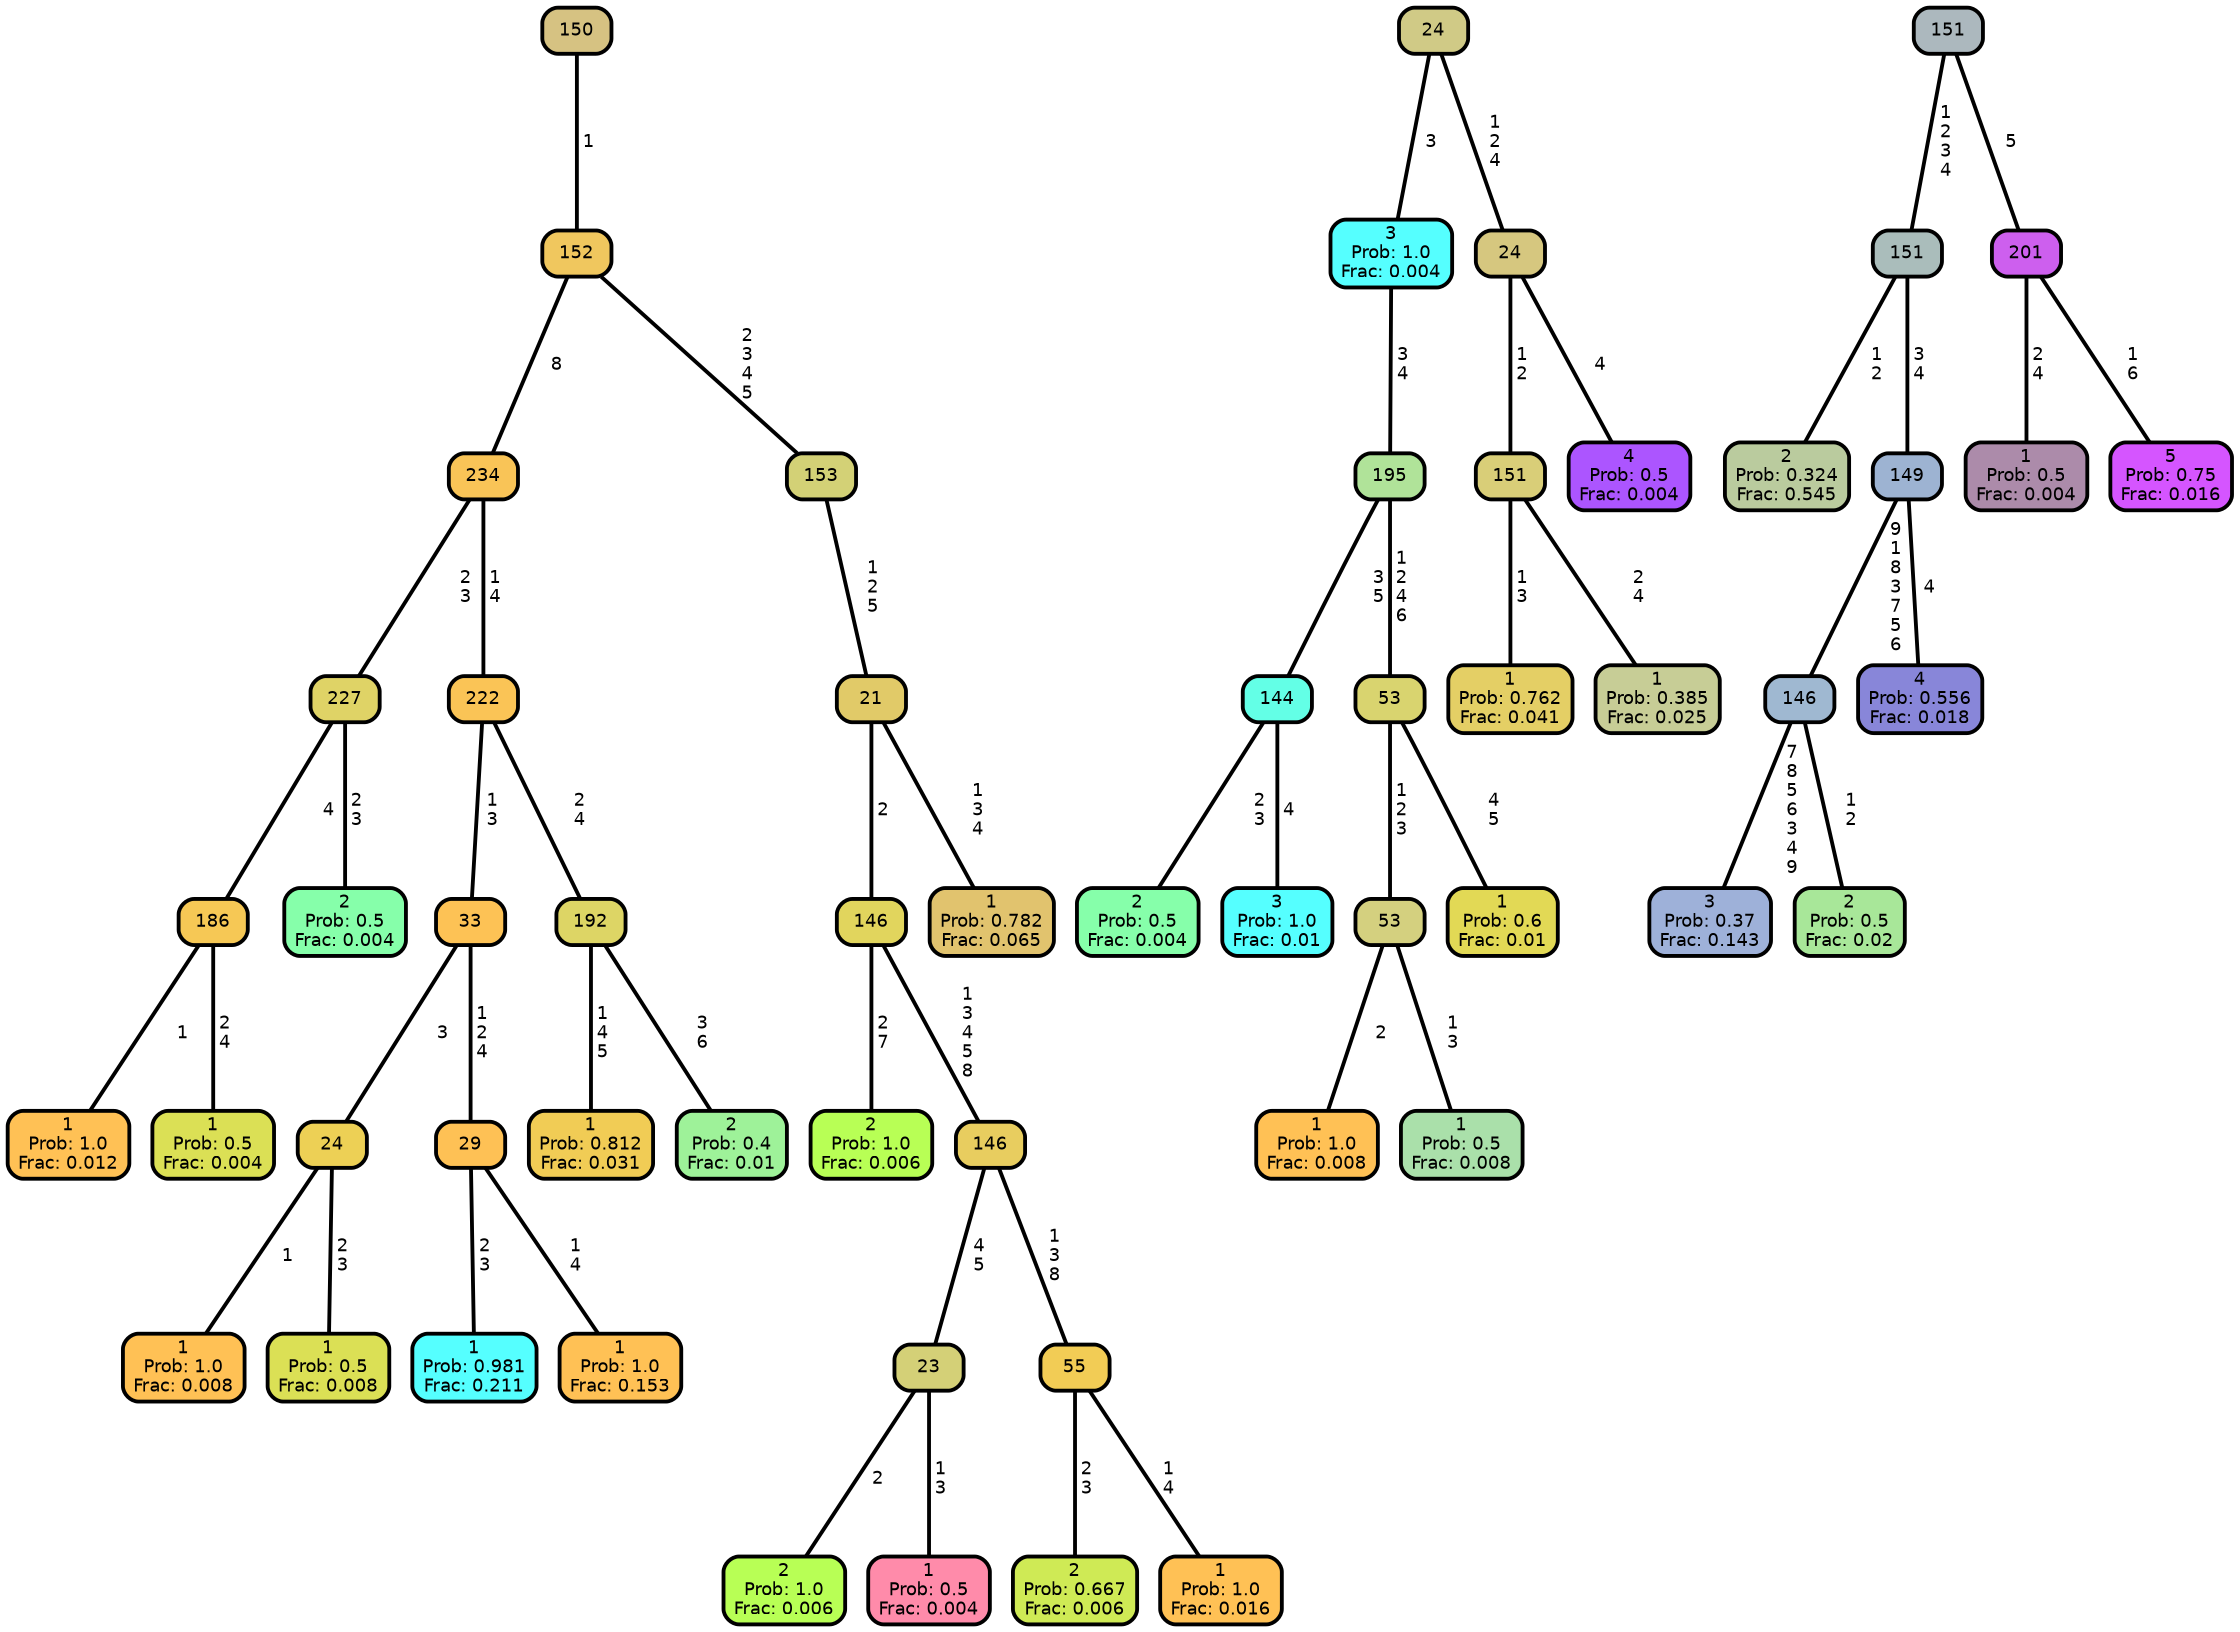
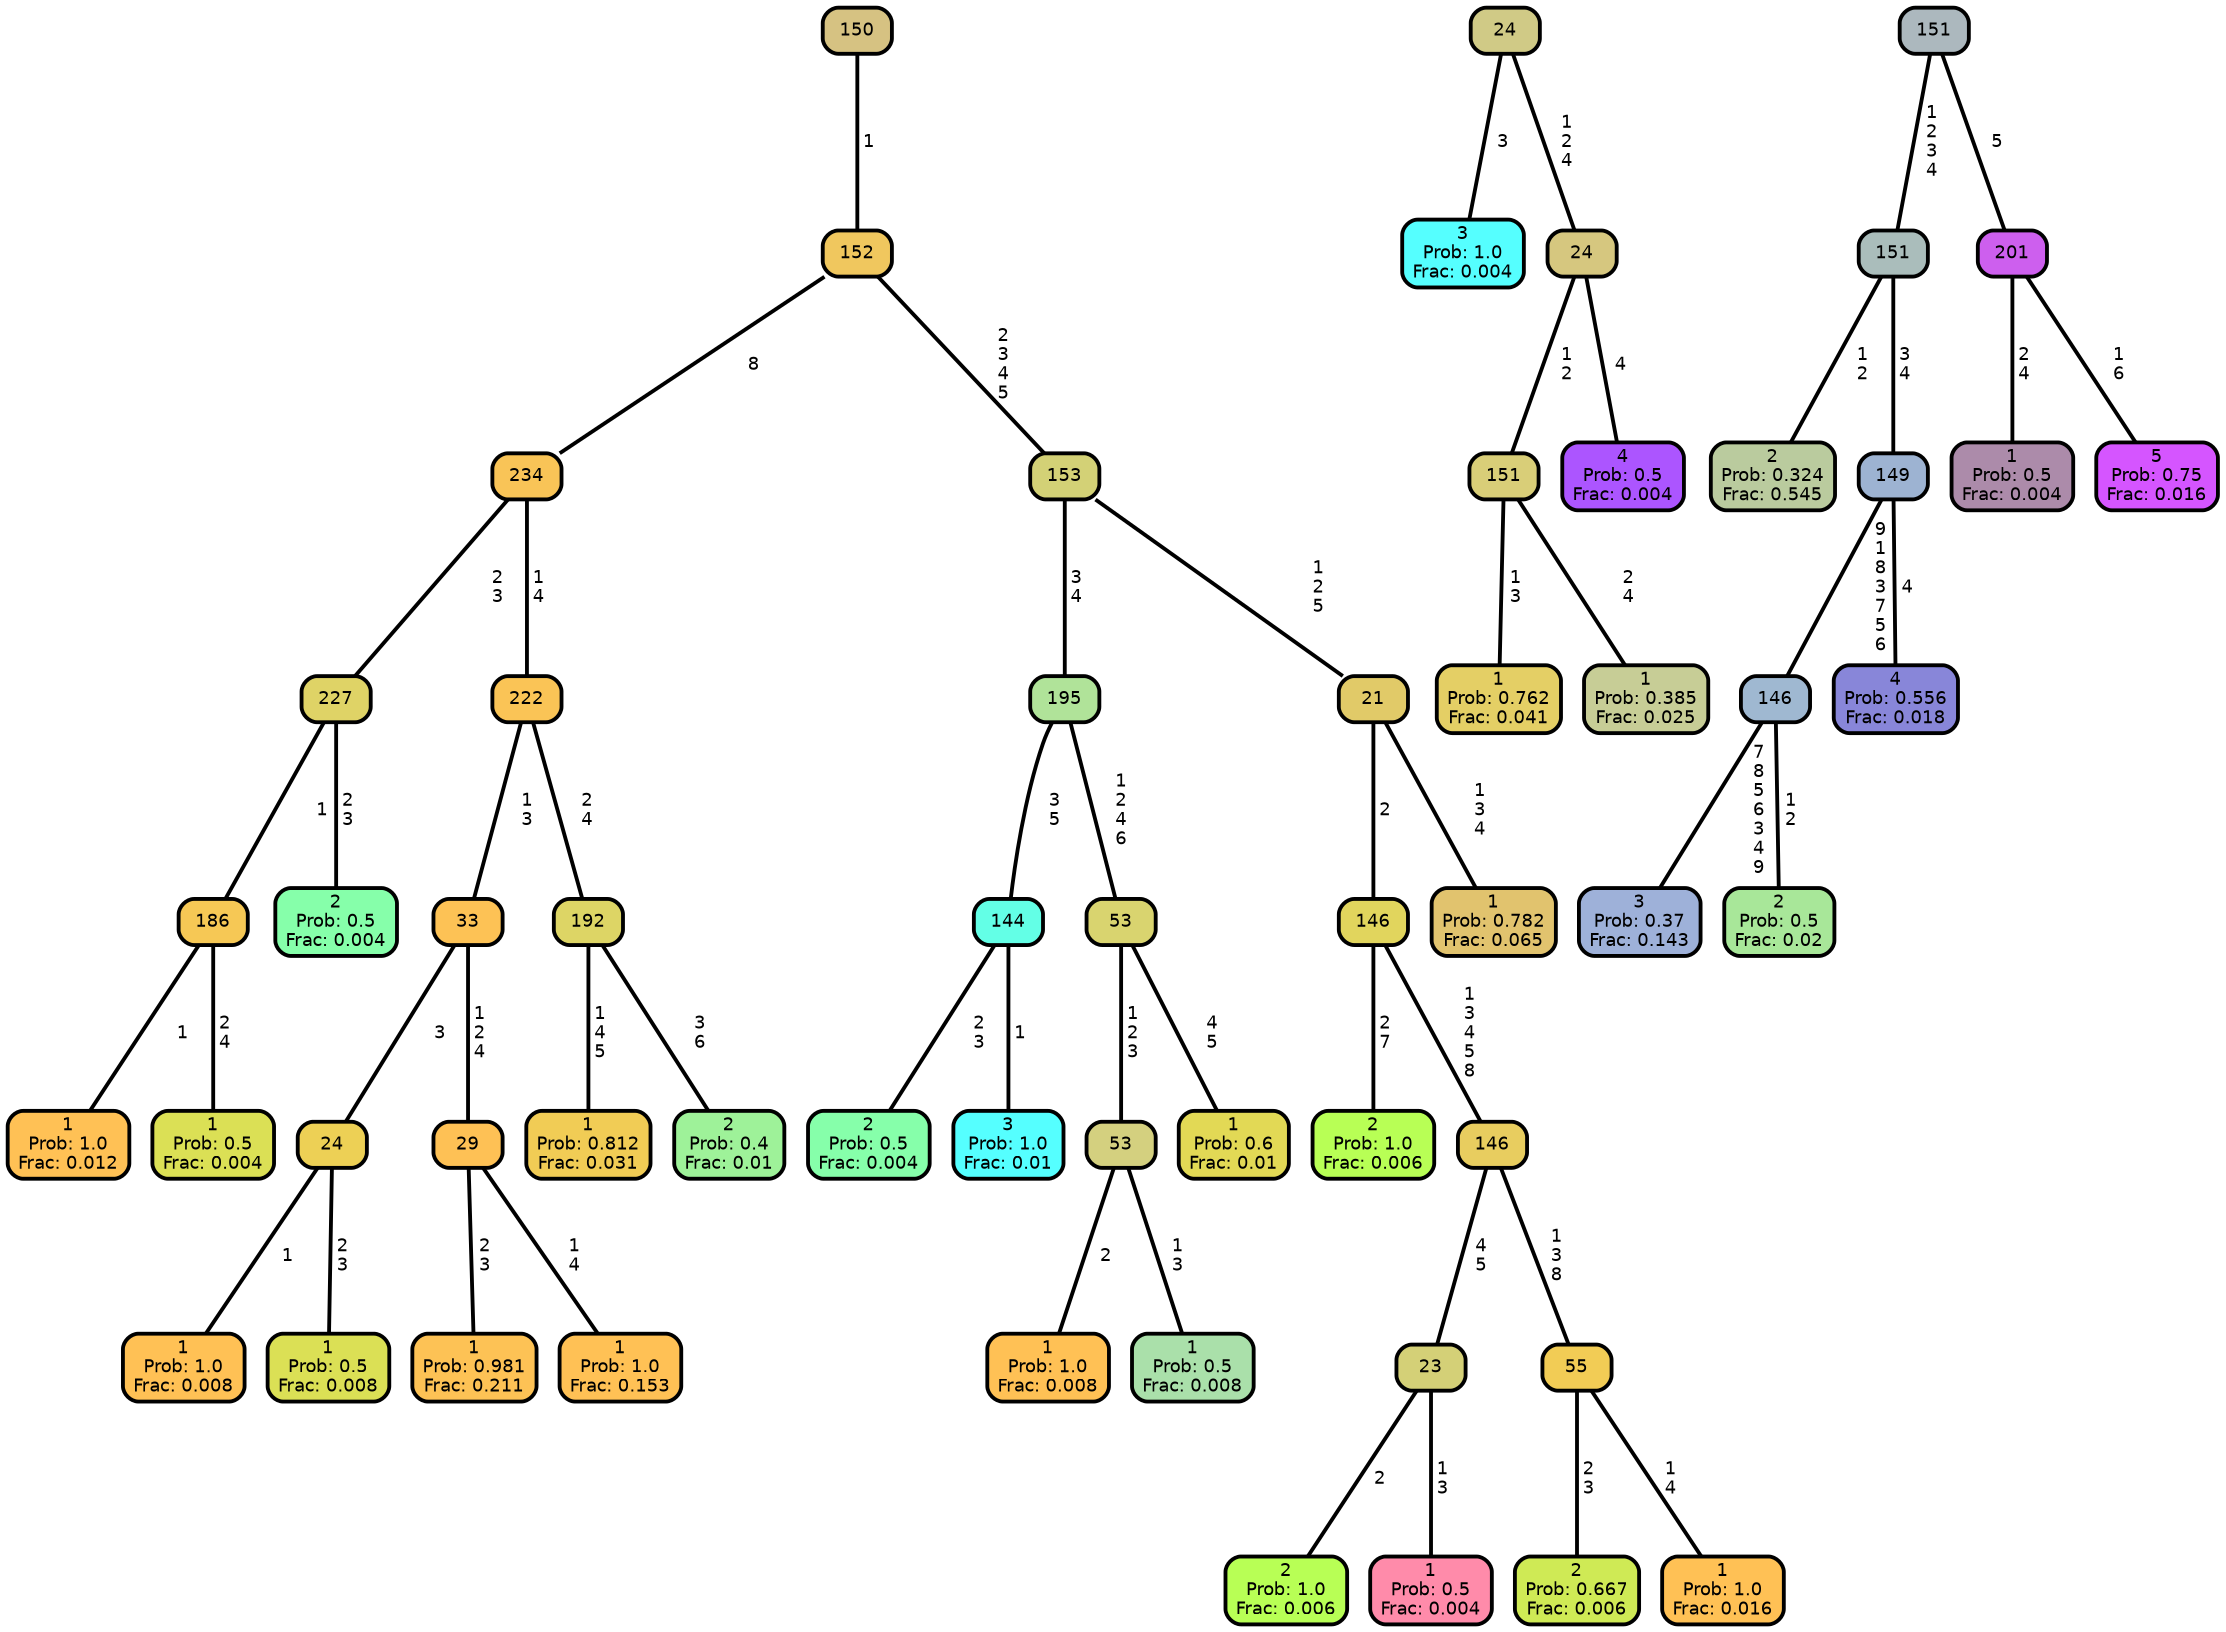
edge "3 Prob: 1.0 Frac: 0.004" -- "195": now "153" -- "195"
edge "227" -- "186": label " 4" -> " 1"
edge "144" -- "3 Prob: 1.0 Frac: 0.01": label " 4" -> " 1"
node "1 Prob: 0.981 Frac: 0.211": fillcolor #55ffff -> #fdc255
